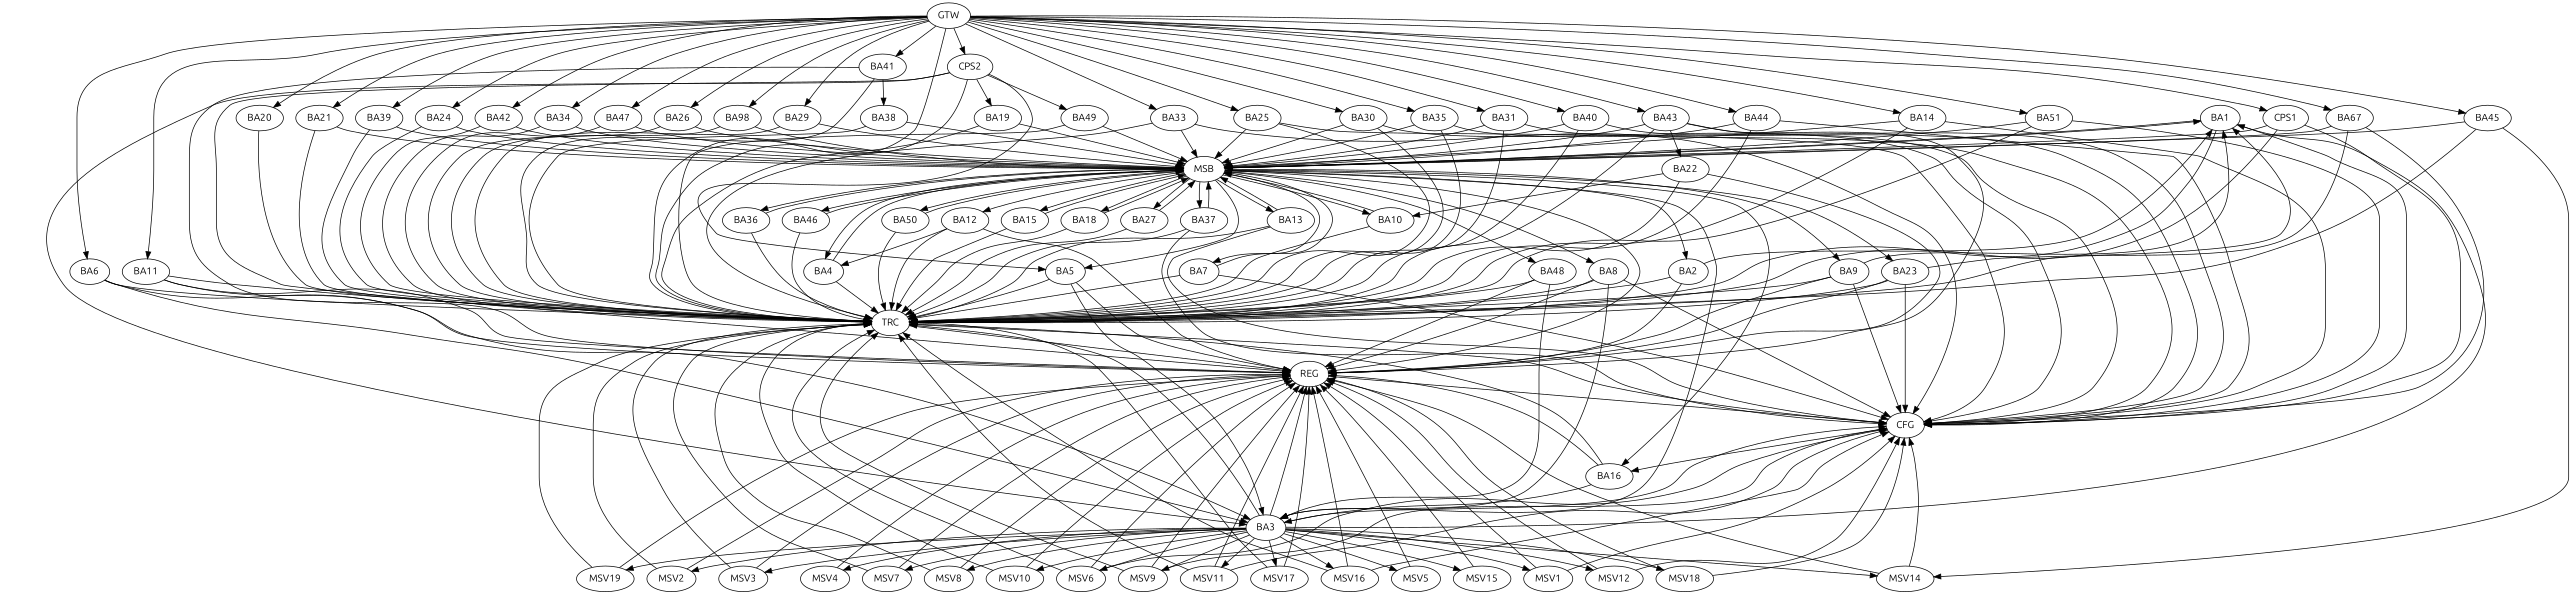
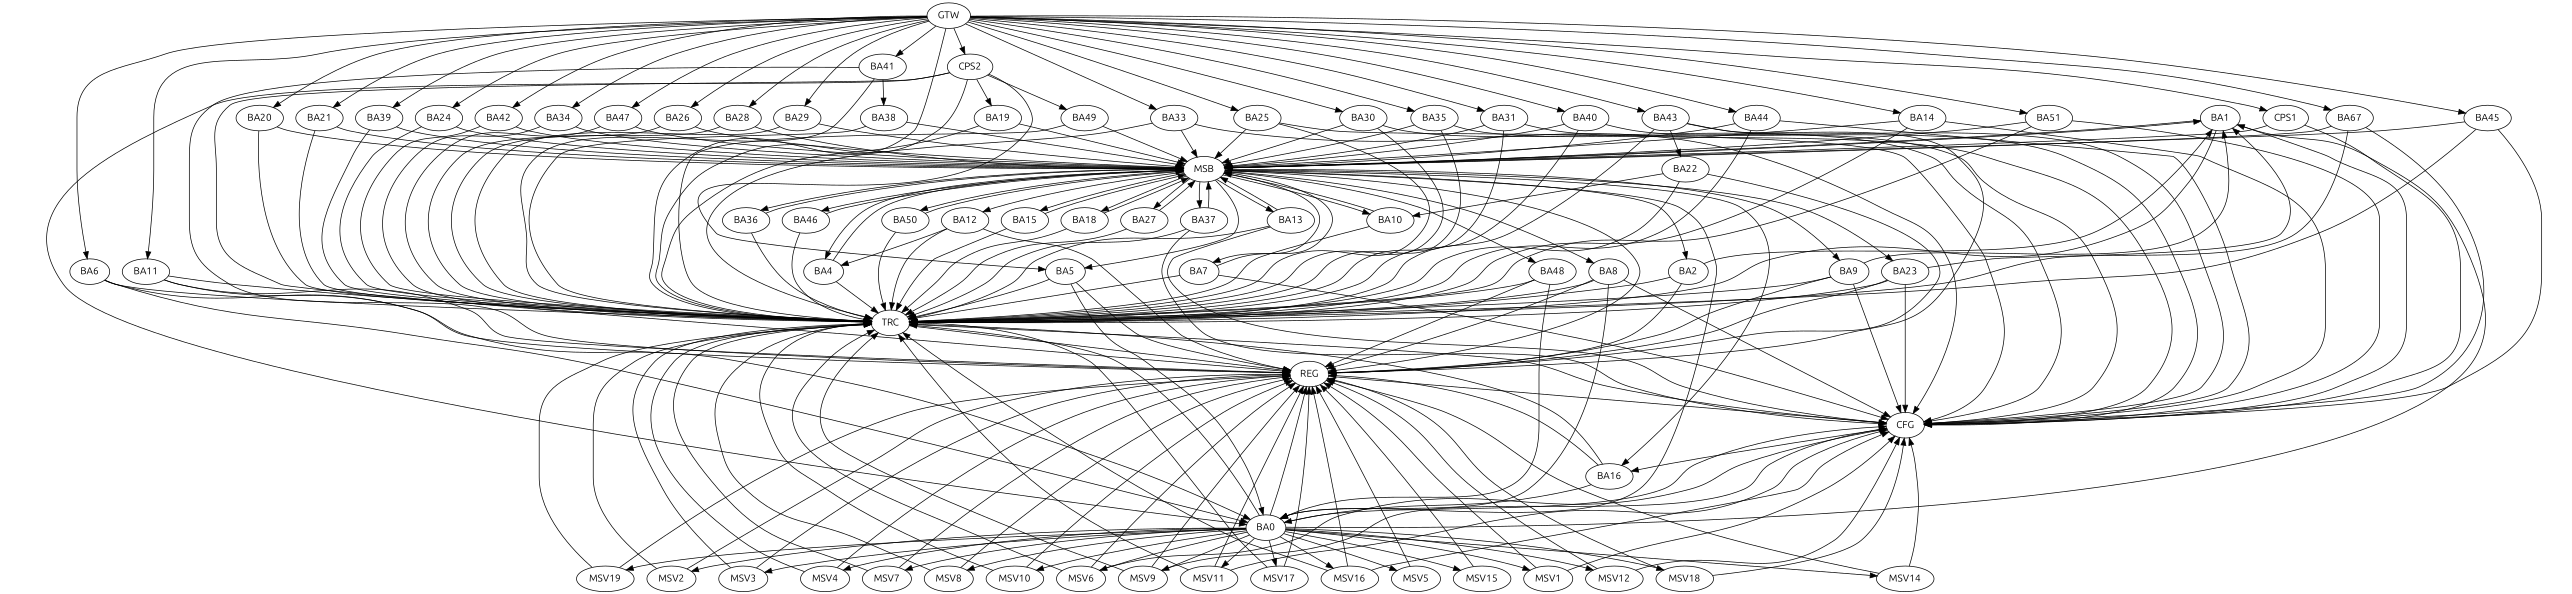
node "BA98": label "BA98" -> "BA28"
edge "BA43" -> "MSB": now "BA20" -> "MSB"
edge "CPS1" -> "TRC": now "MSV4" -> "TRC"
edge "BA45" -> "MSV14": now "BA45" -> "CFG"
node "BA3": label "BA3" -> "BA0"
